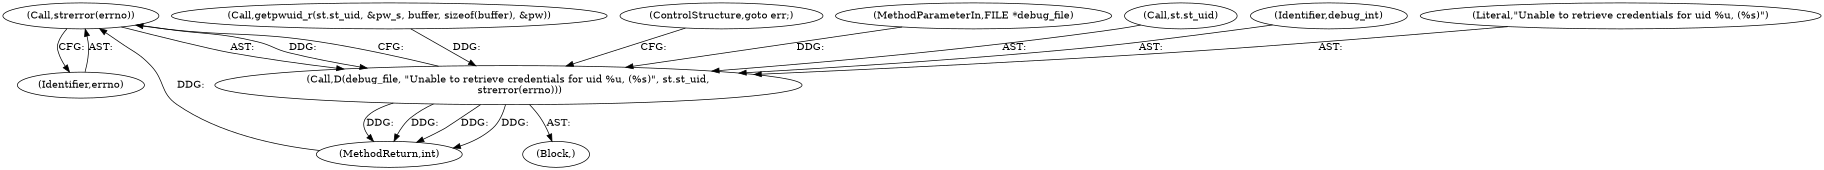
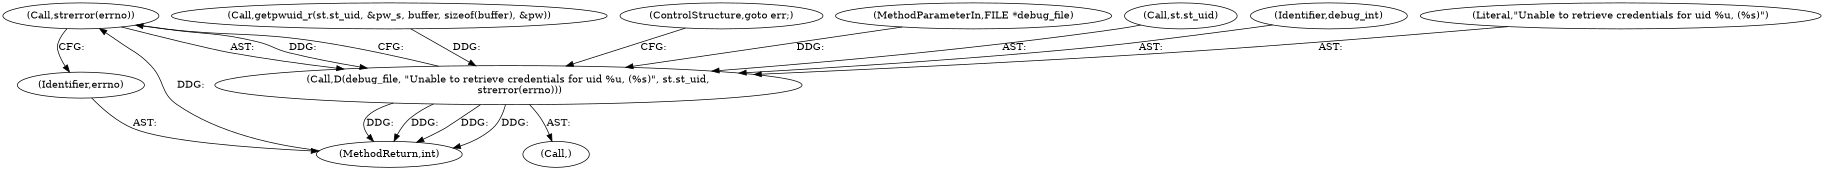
edge "(Identifier,errno)" -> "(Call,strerror(errno))": now "(Identifier,errno)" -> "(MethodReturn,int)"
node "(Block,)": label "(Block,)" -> "(Call,)"
